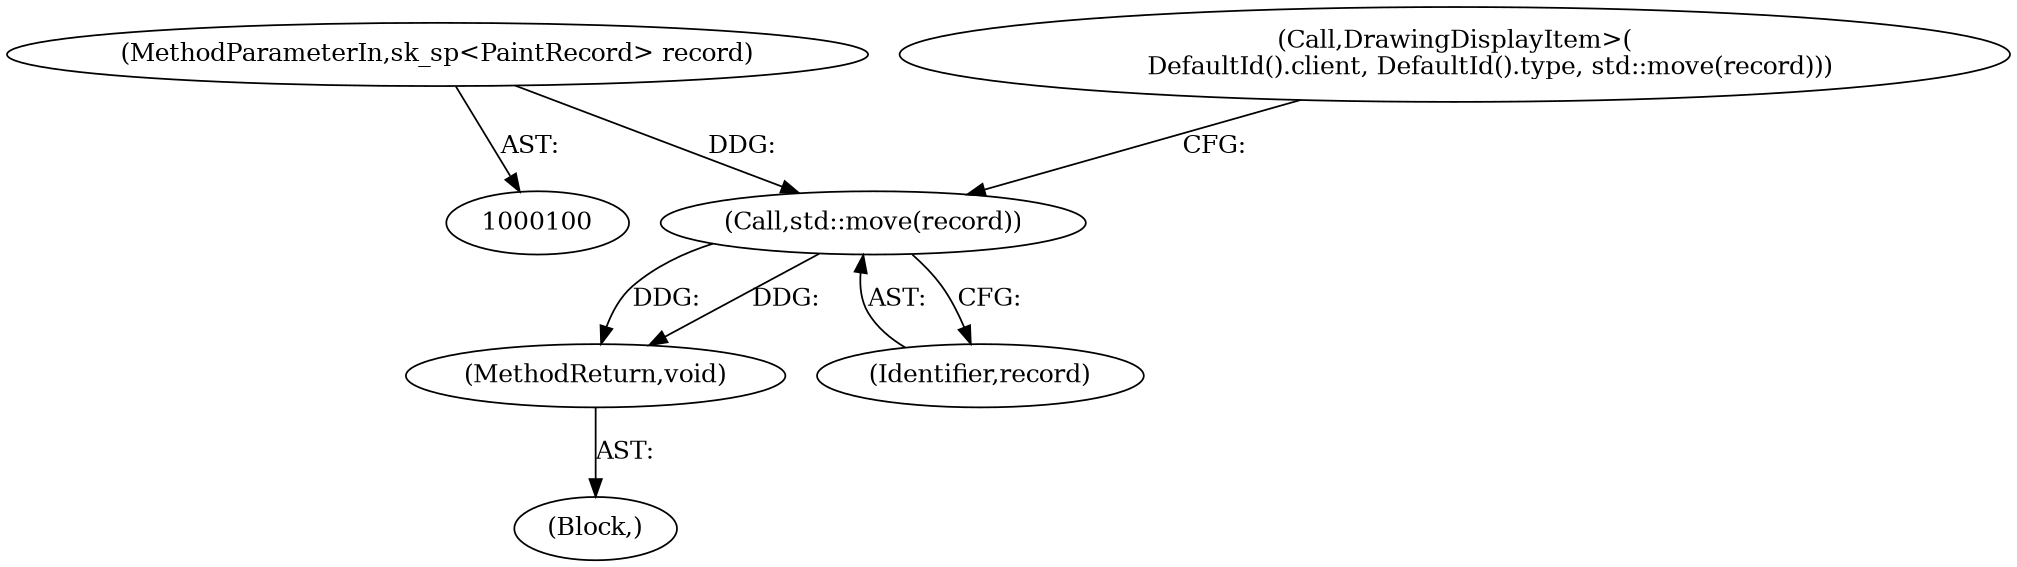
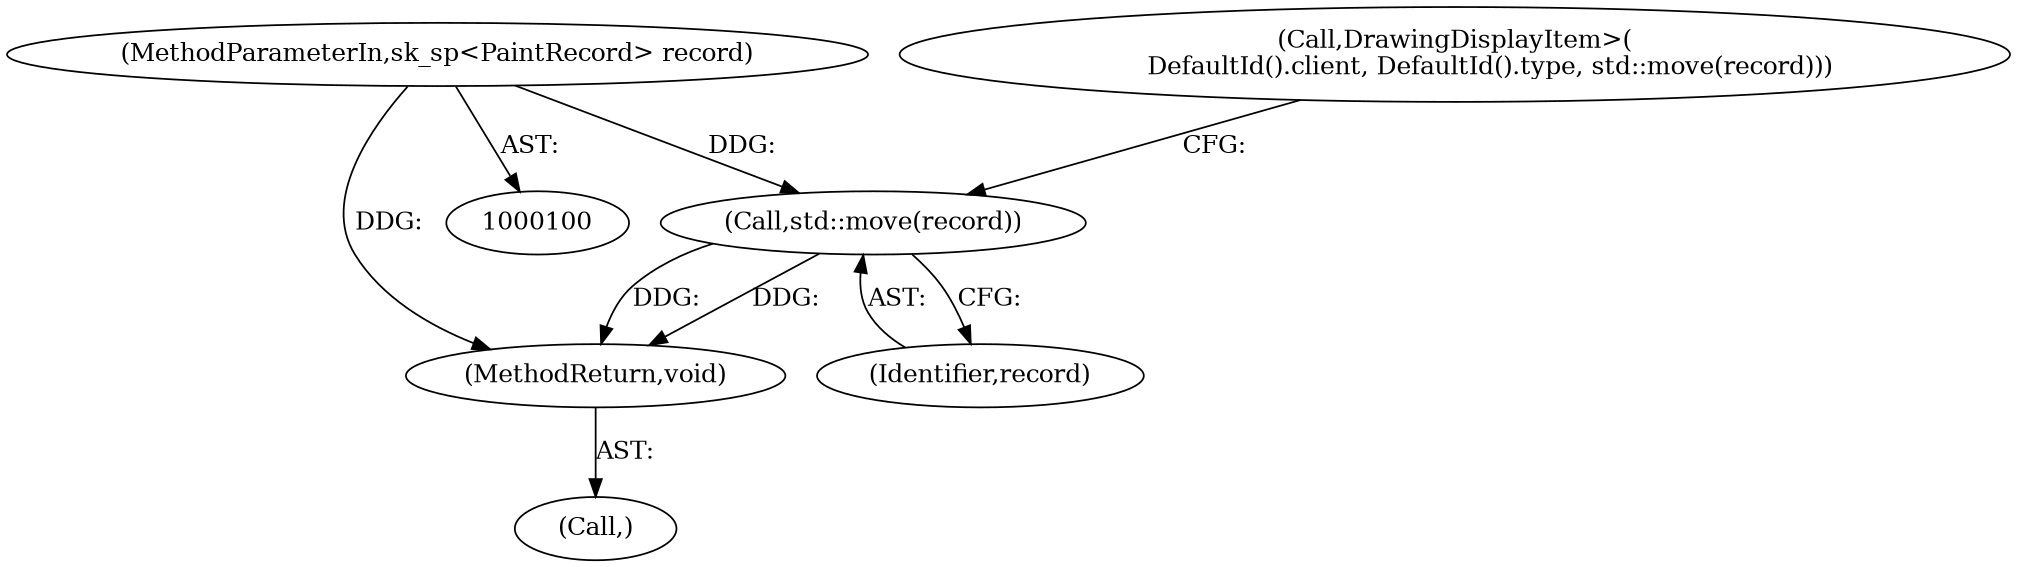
edge "(MethodParameterIn,sk_sp<PaintRecord> record)" -> "(MethodReturn,void)": added, label "DDG:"
node "(Block,)": label "(Block,)" -> "(Call,)"
